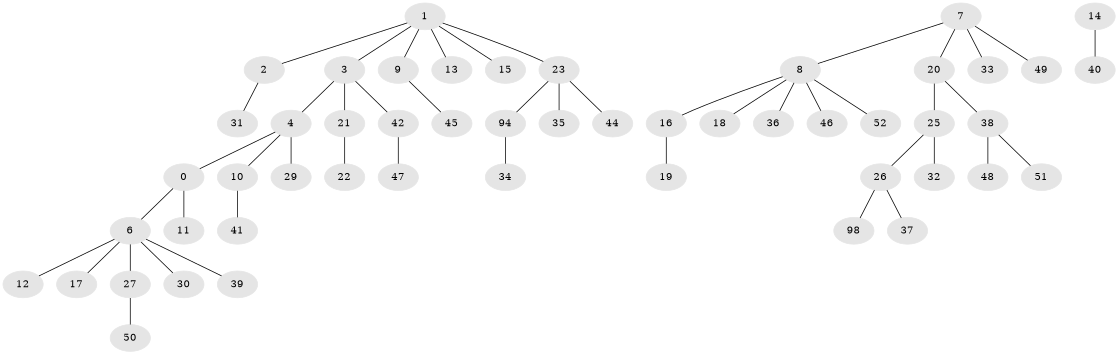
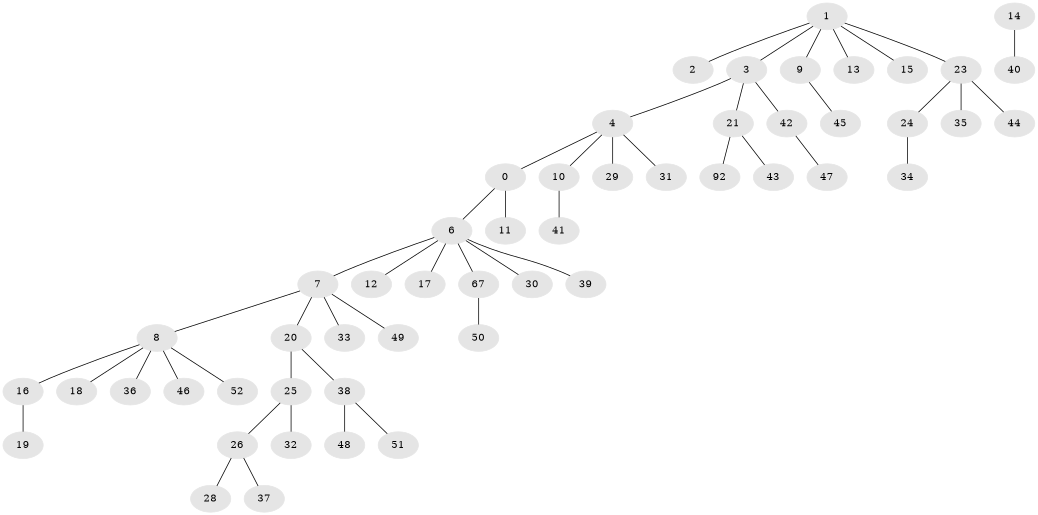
edge "2" -- "31": now "4" -- "31"
node "94": label "94" -> "24"
node "22": label "22" -> "92"
node "43": added
node "98": label "98" -> "28"
edge "6" -- "7": added
node "27": label "27" -> "67"
